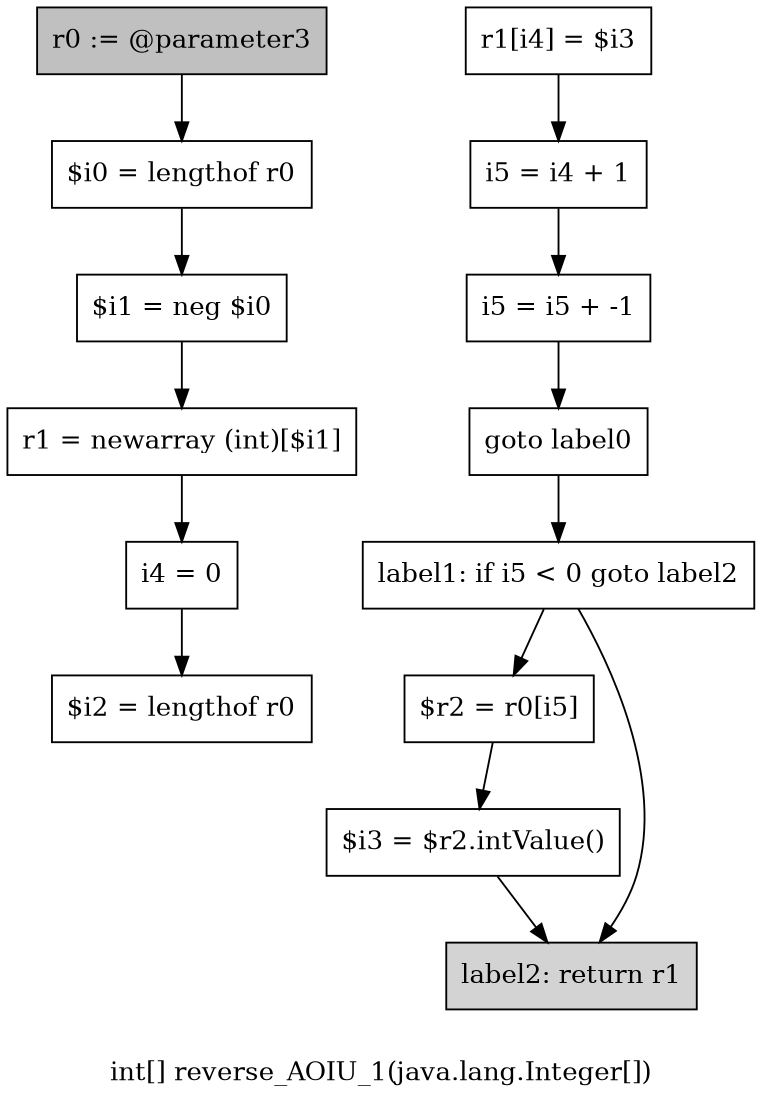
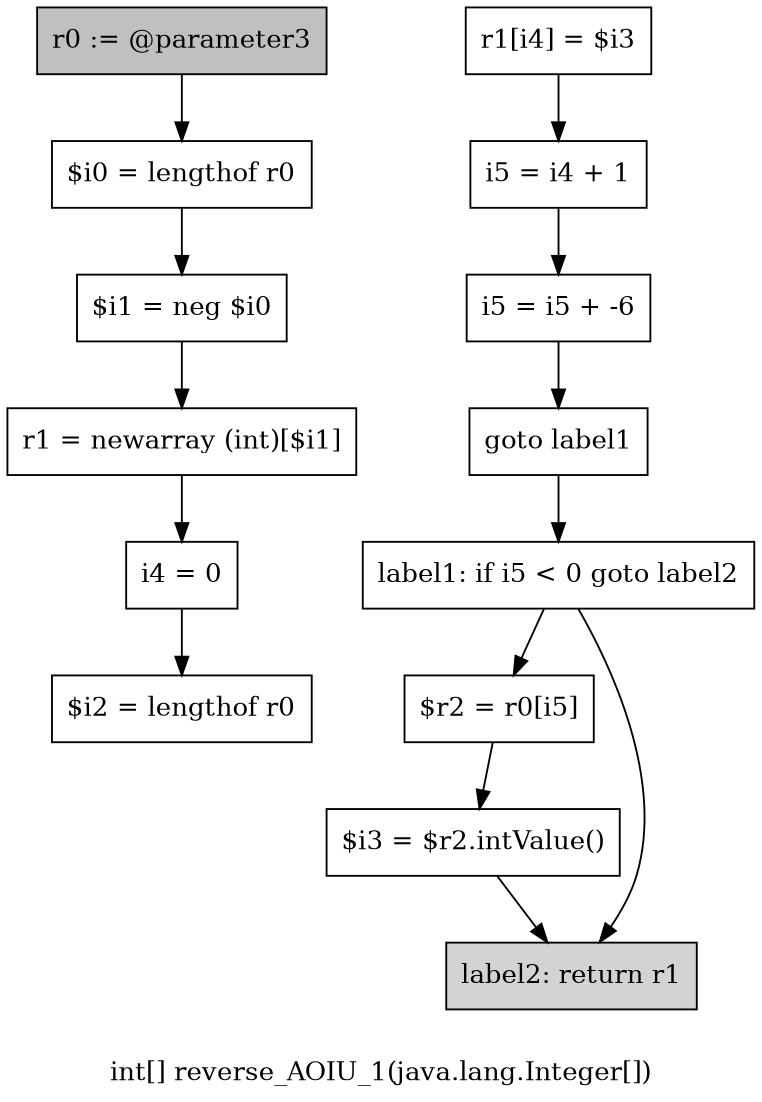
node "i5 = i5 + -1": label "i5 = i5 + -1" -> "i5 = i5 + -6"
node "goto label0": label "goto label0" -> "goto label1"
